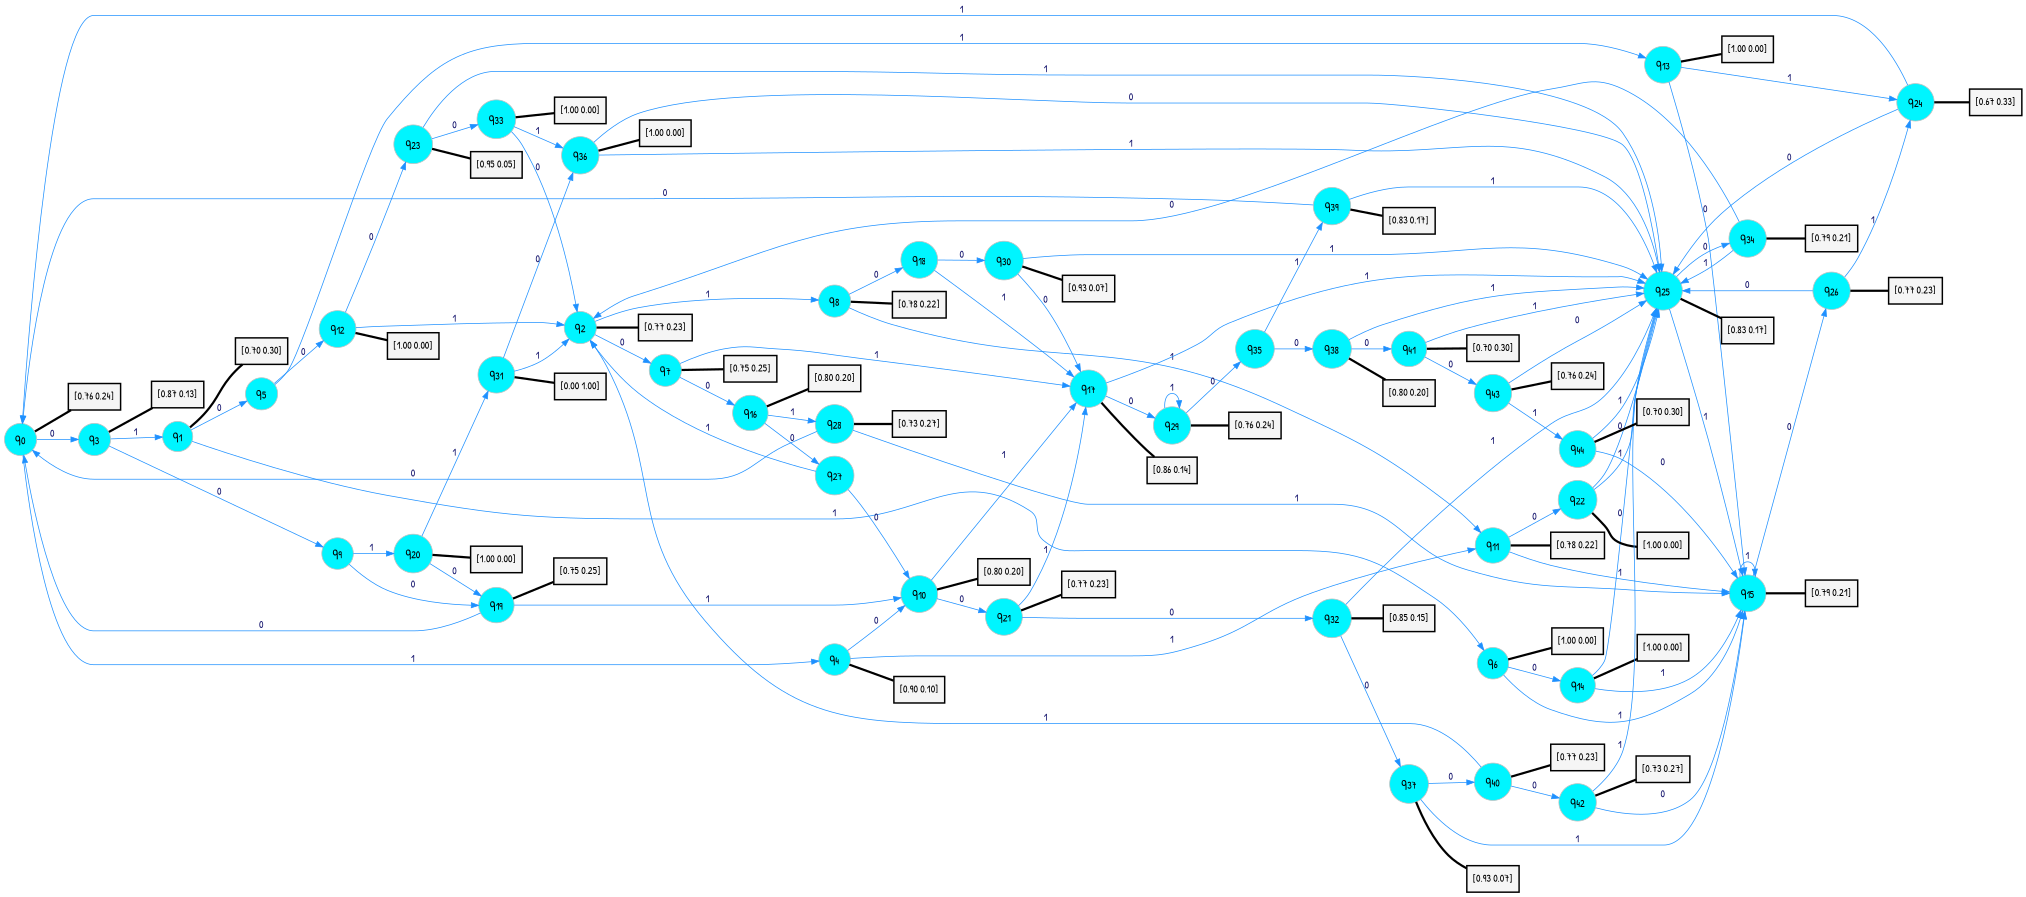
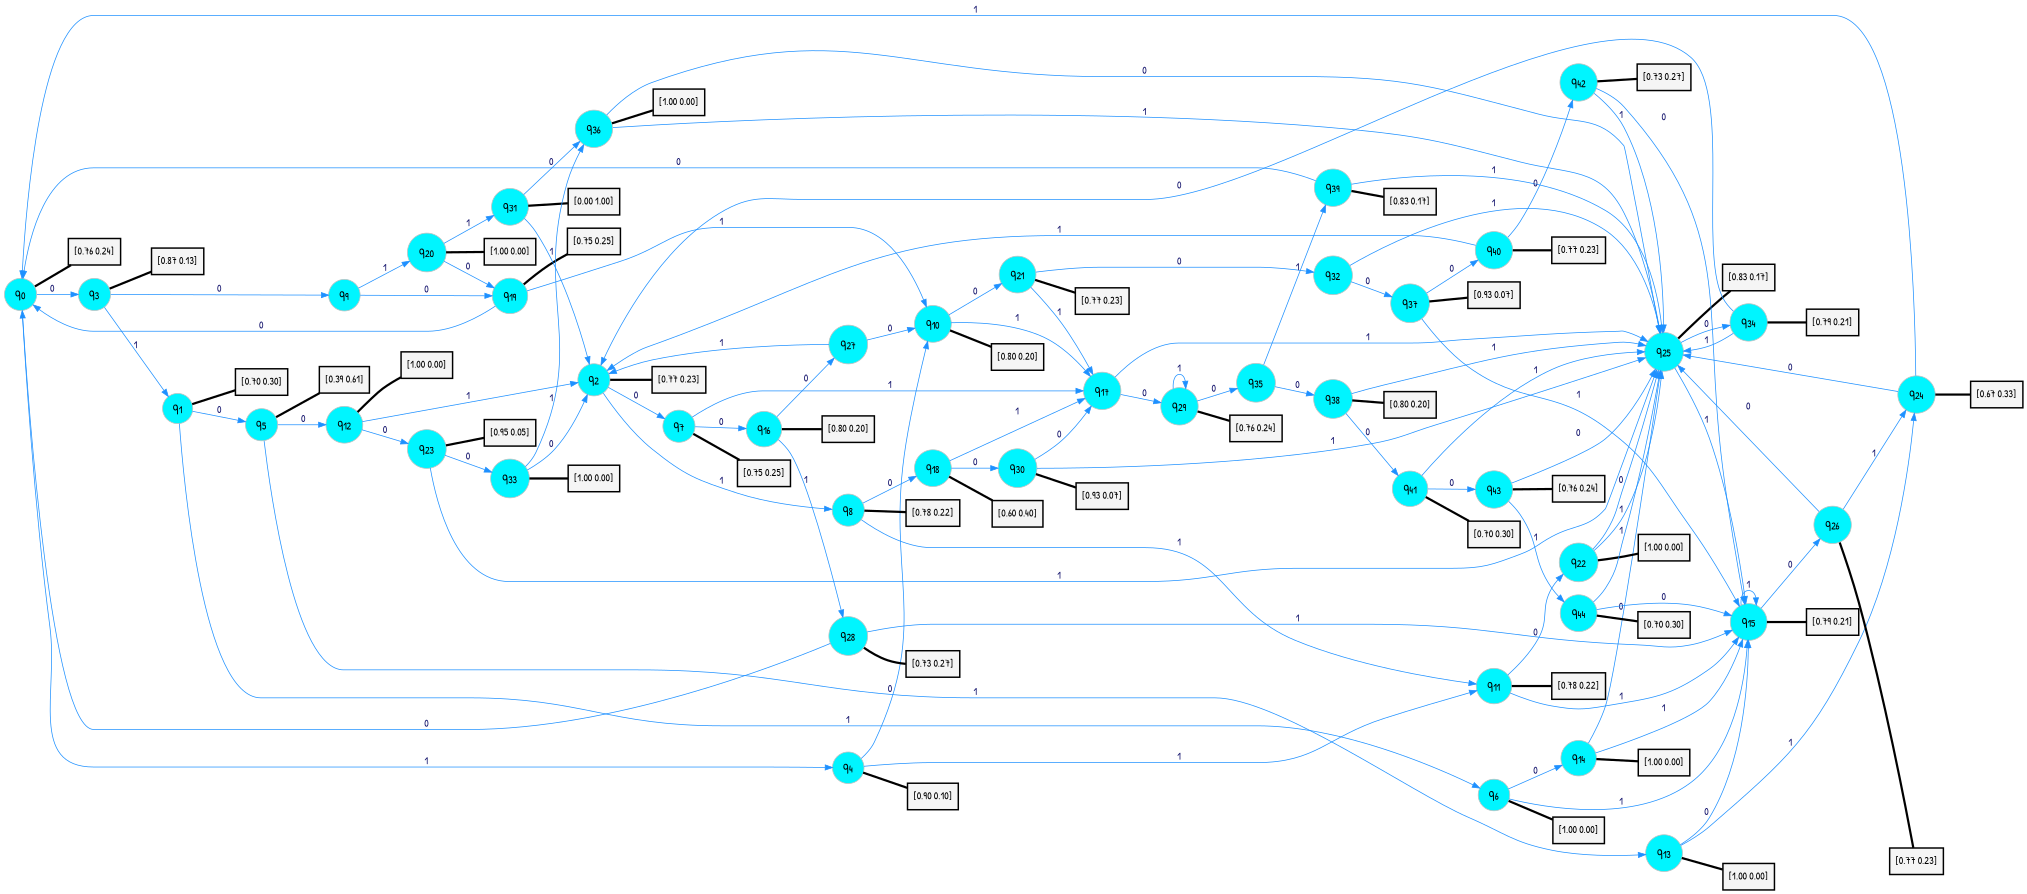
node "[0.39 0.61]": added
node "[0.86 0.14]": removed
node "[0.60 0.40]": added
node "[0.85 0.15]": removed
